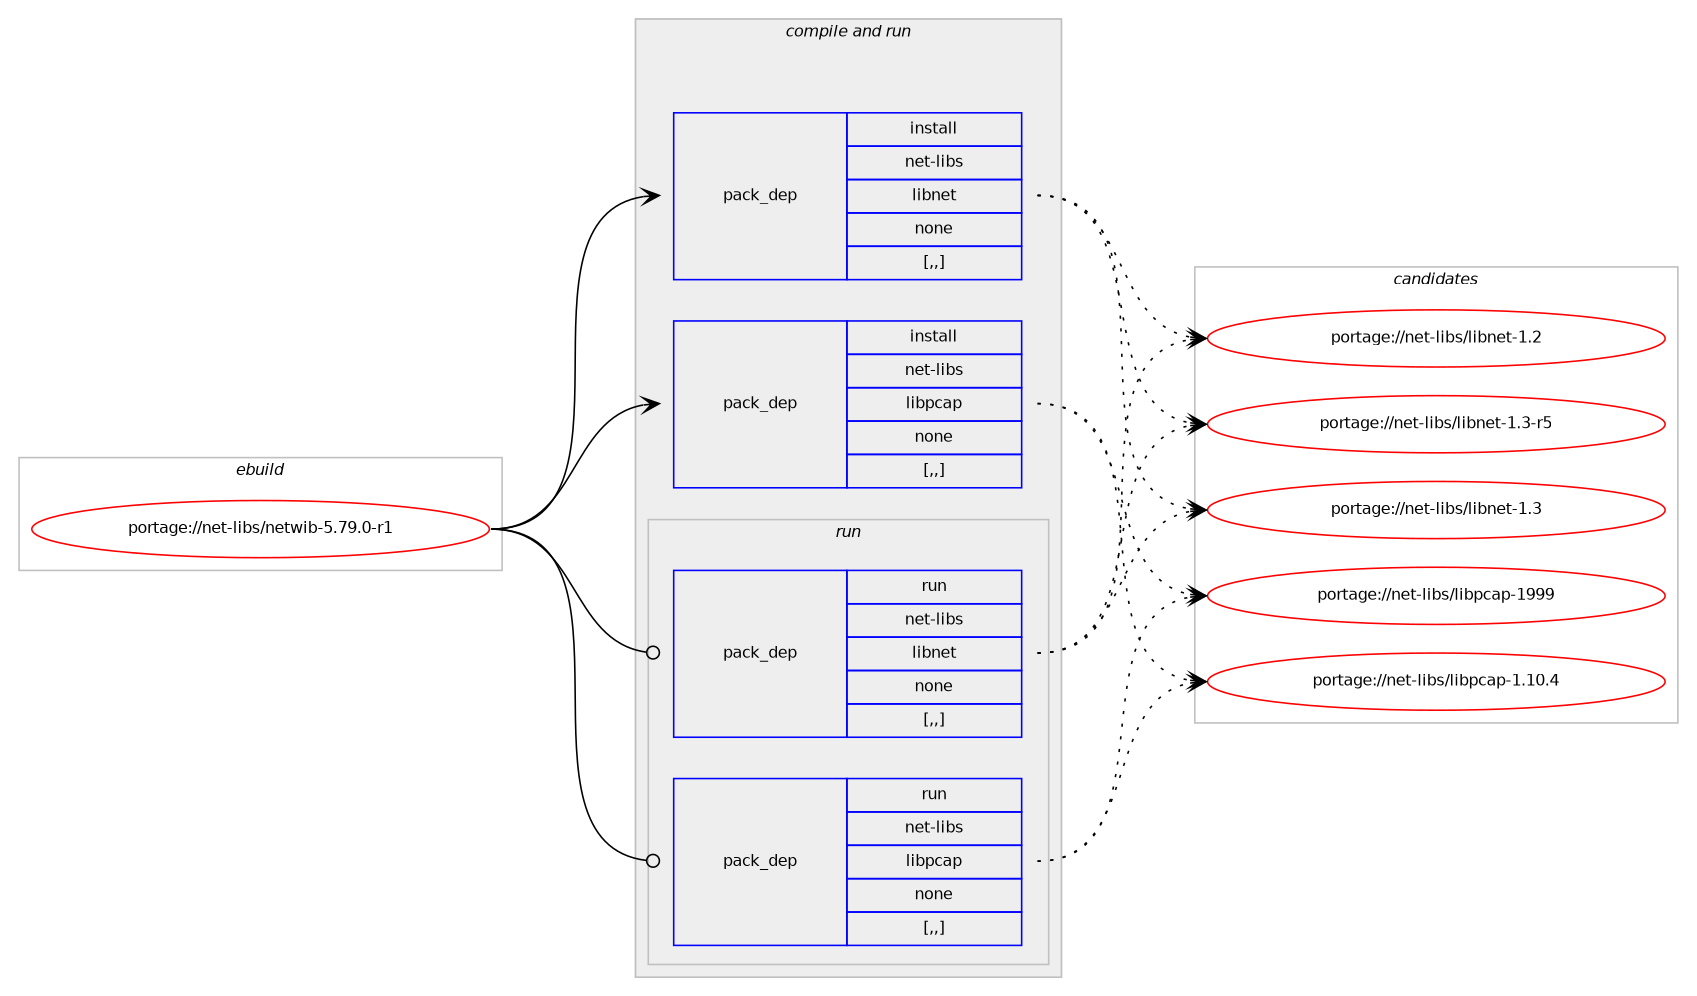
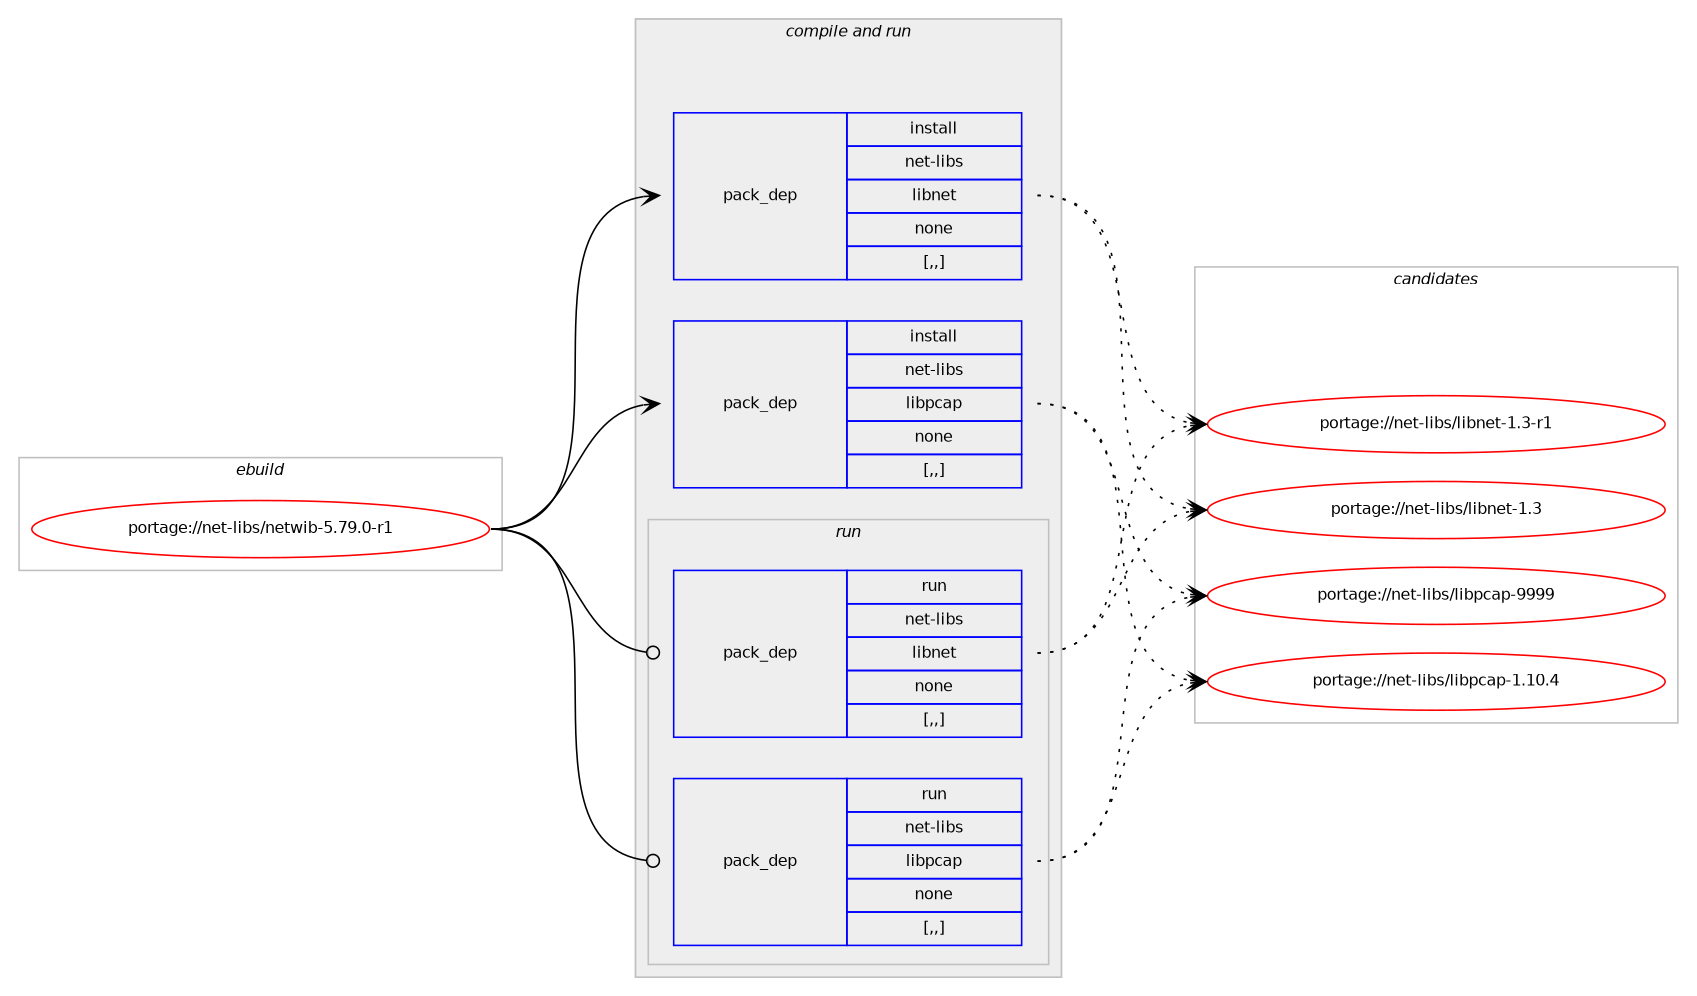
node "portage://net-libs/libnet-1.2": removed
node "portage://net-libs/libnet-1.3-r5": label "portage://net-libs/libnet-1.3-r5" -> "portage://net-libs/libnet-1.3-r1"
node "portage://net-libs/libpcap-1999": label "portage://net-libs/libpcap-1999" -> "portage://net-libs/libpcap-9999"
